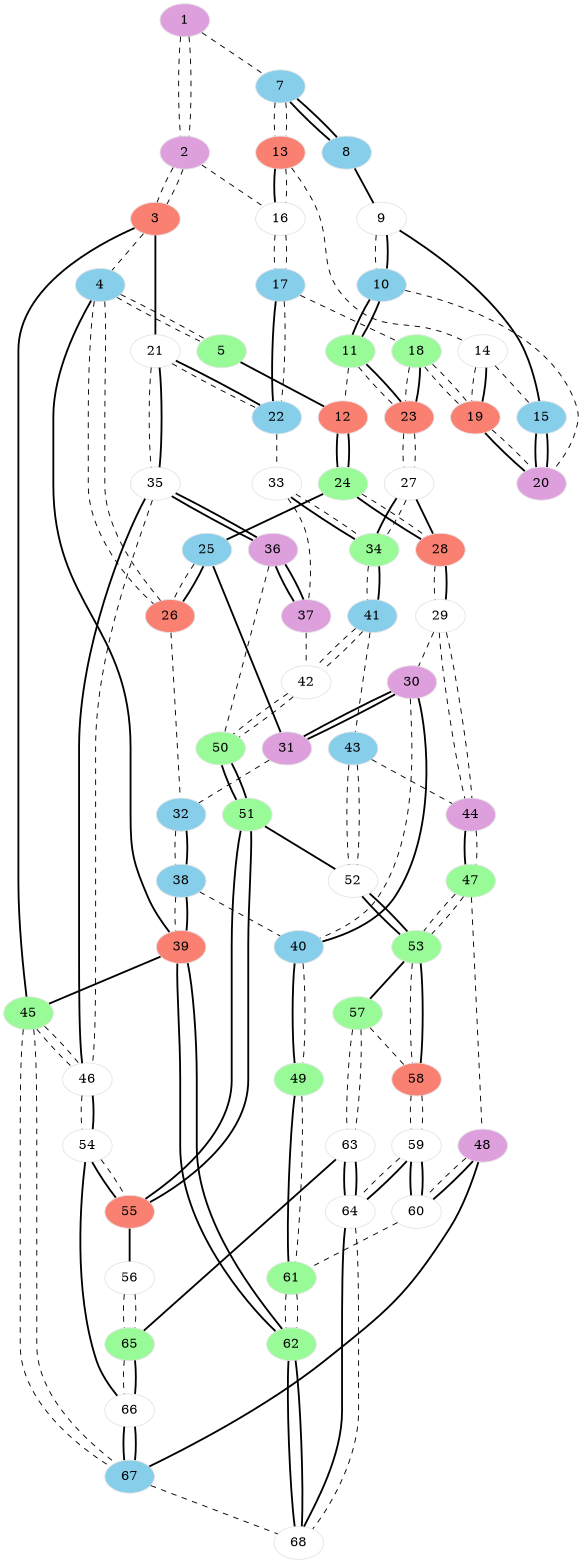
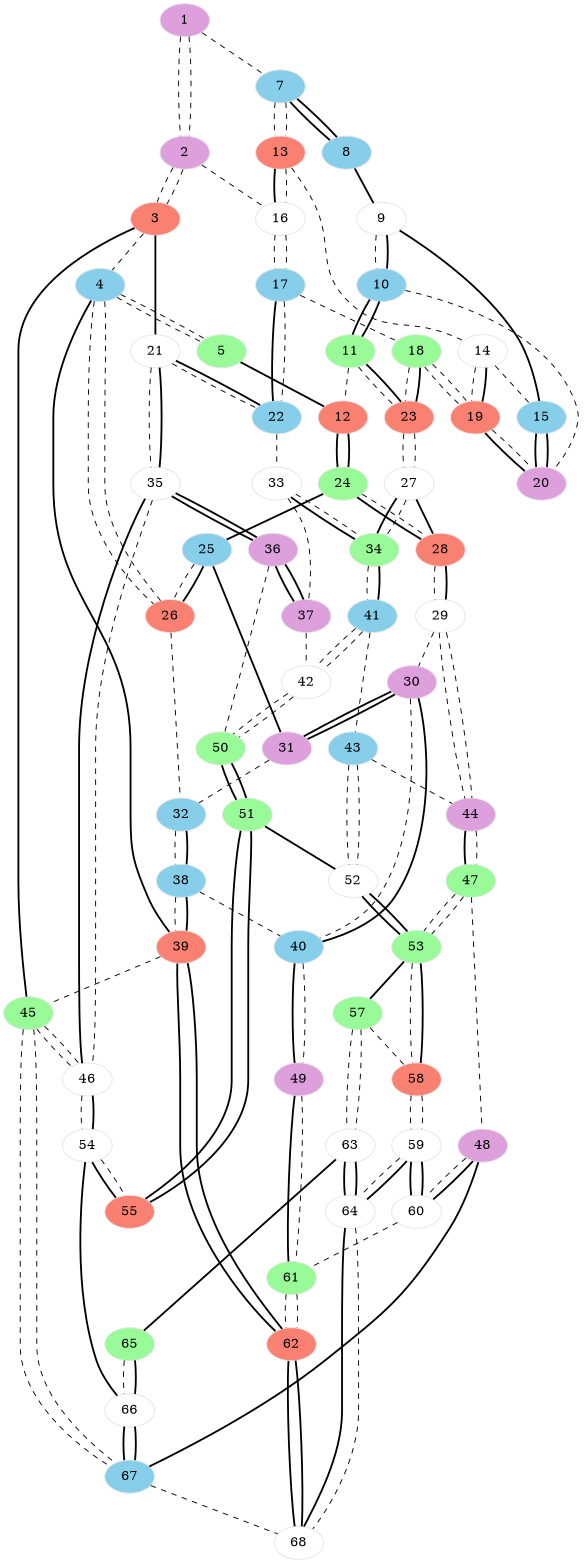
edge "39" -- "45": style bold -> dashed
node "49": fillcolor palegreen -> plum
node "56": removed
node "62": fillcolor palegreen -> salmon
